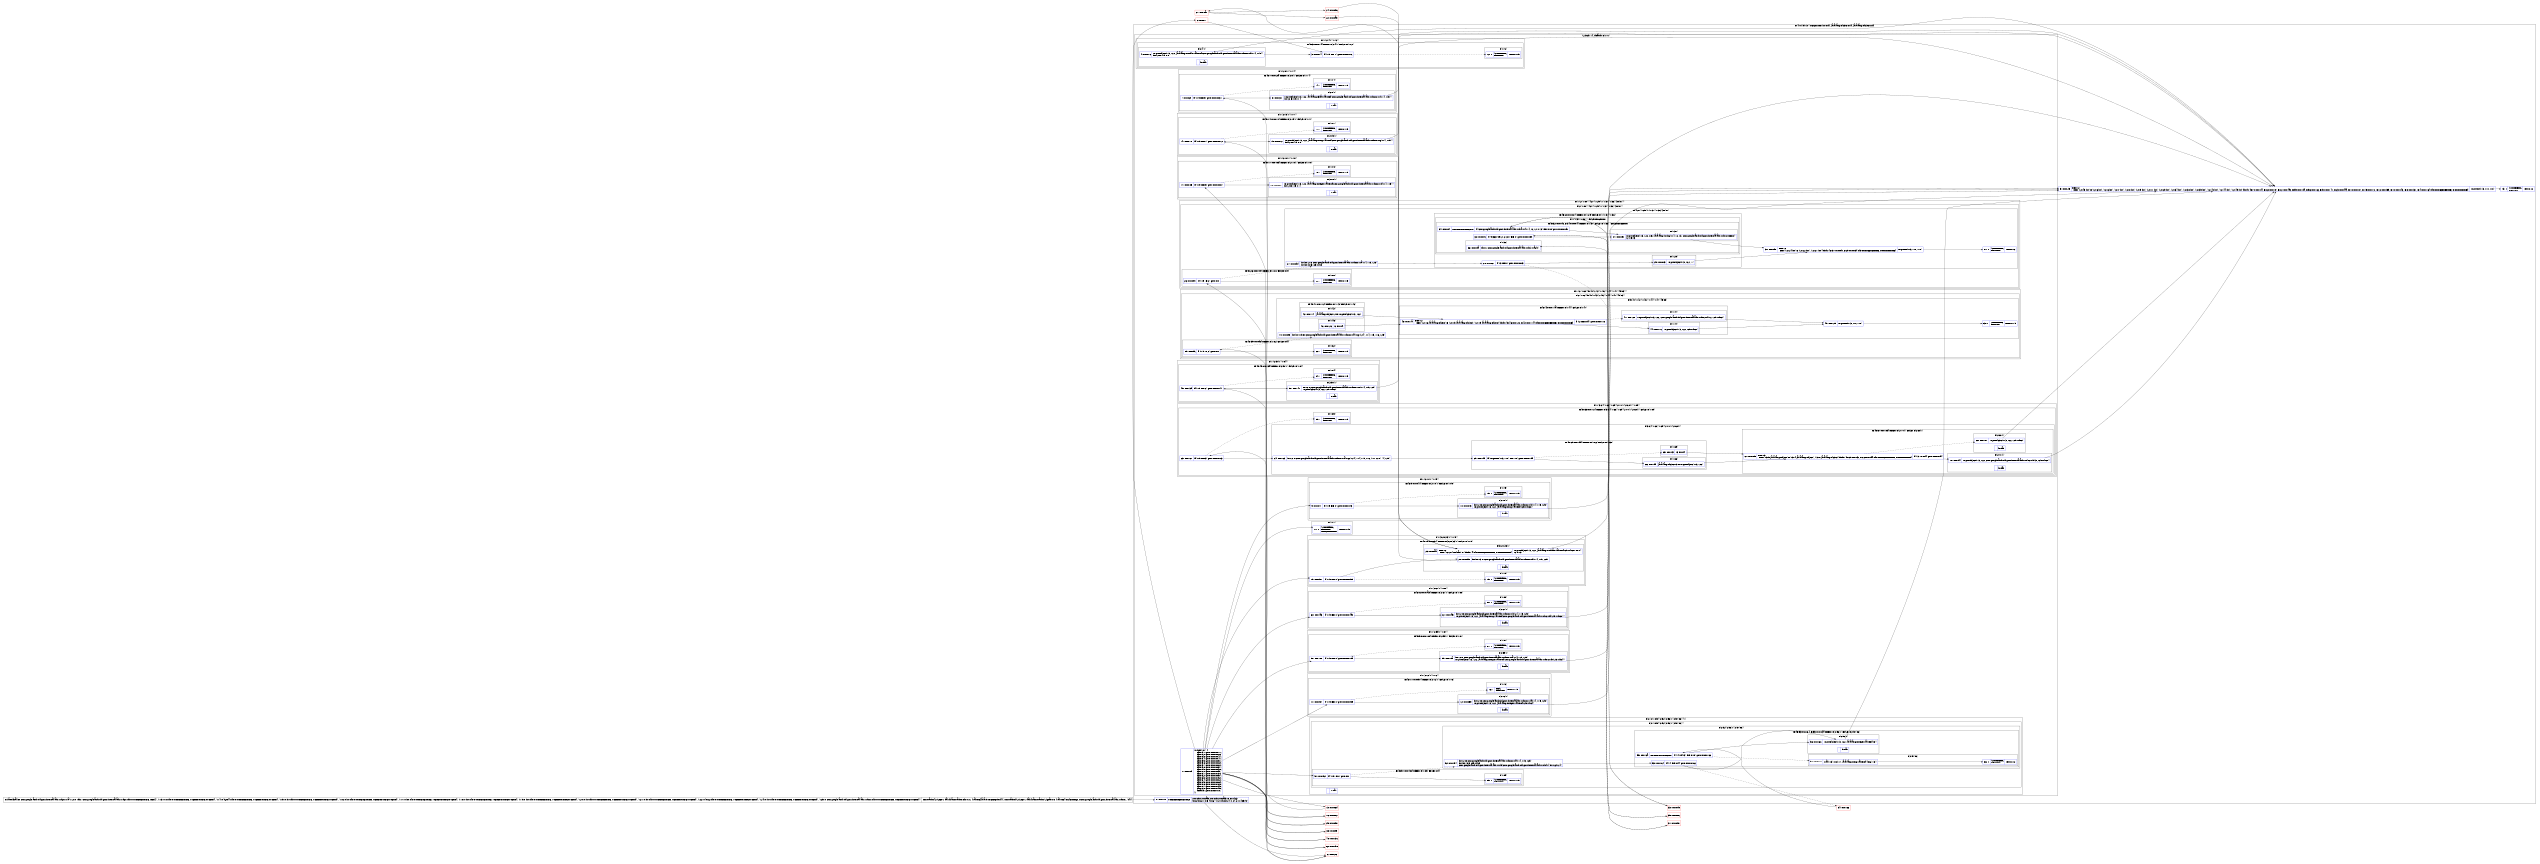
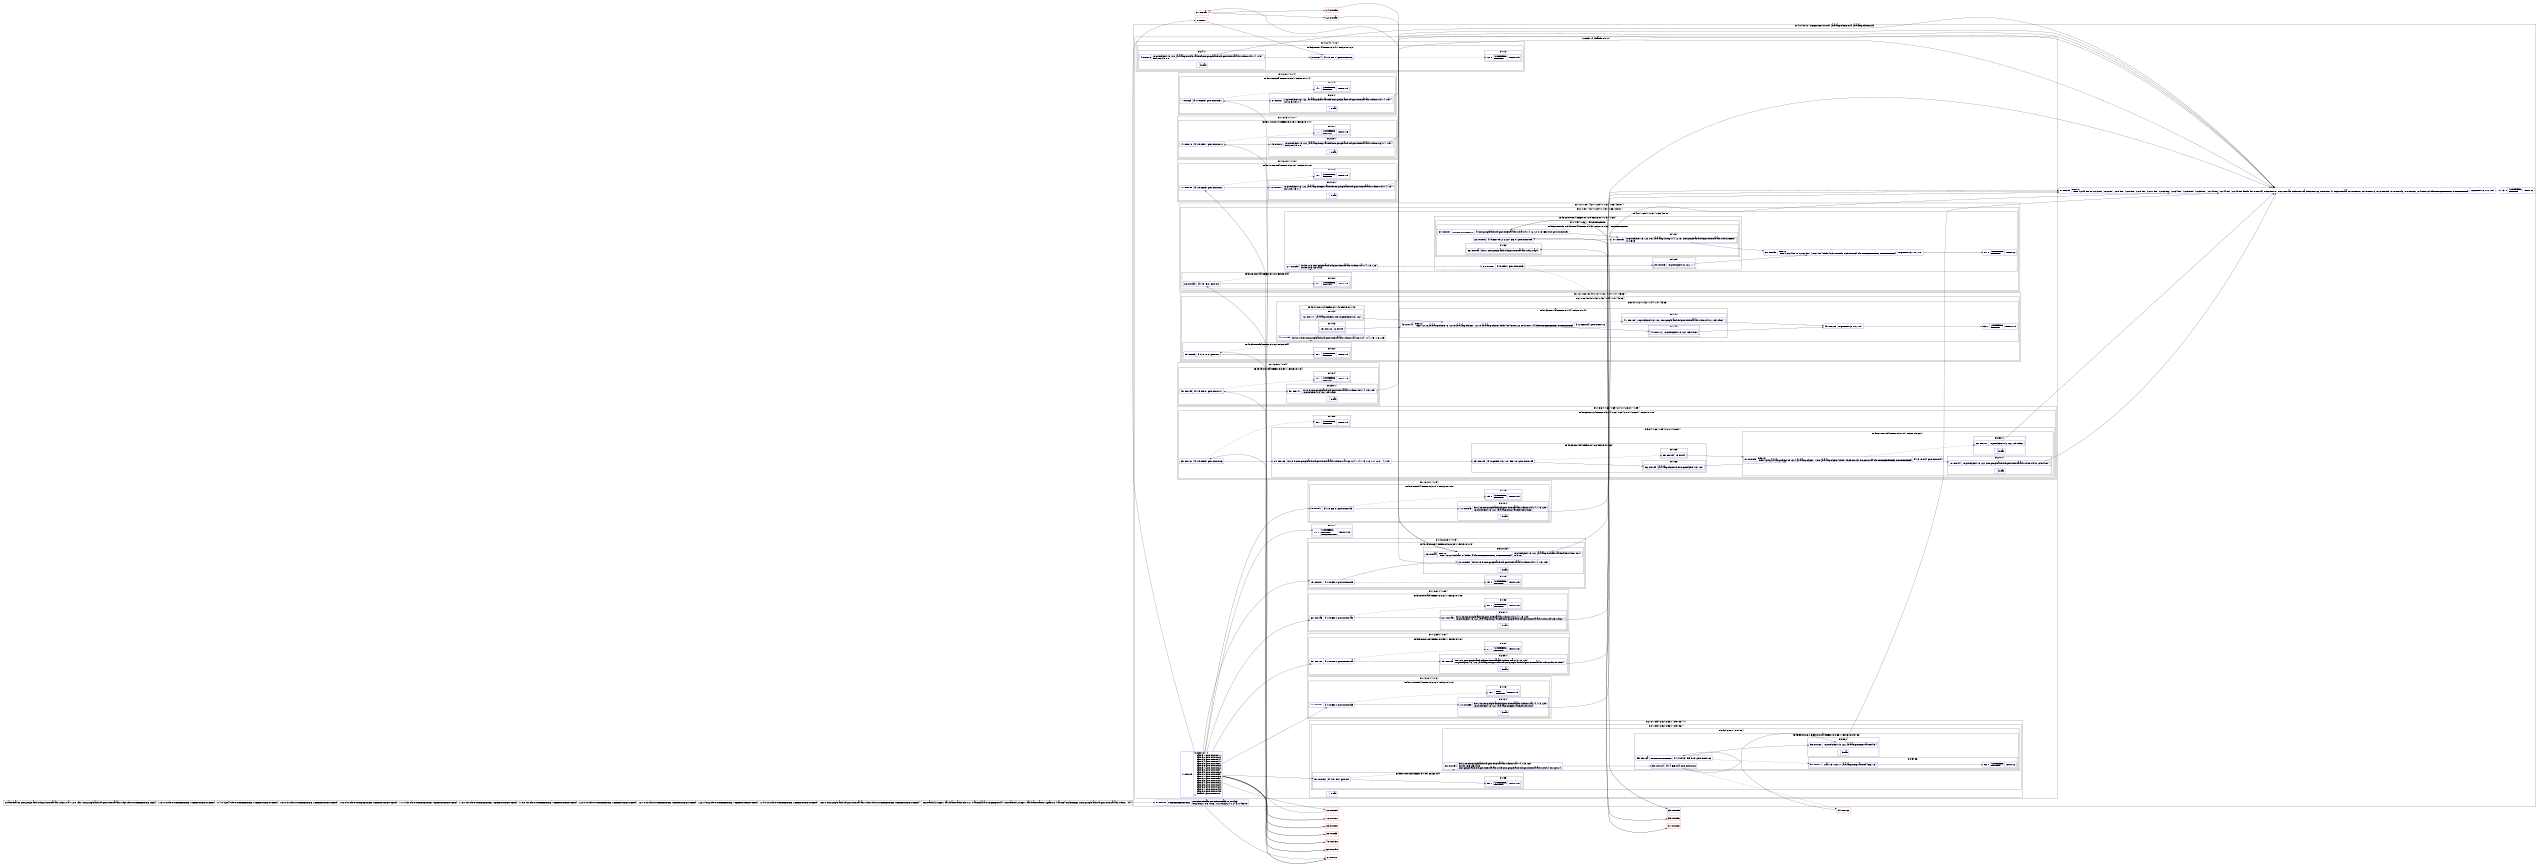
edge "18: 0x0087" -> "5: 0x0025": added
node "33: 0x00de": color red -> blue
